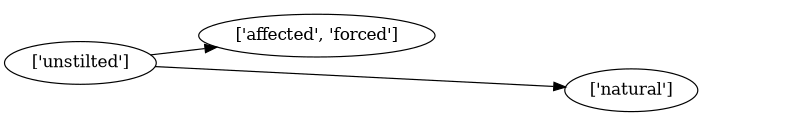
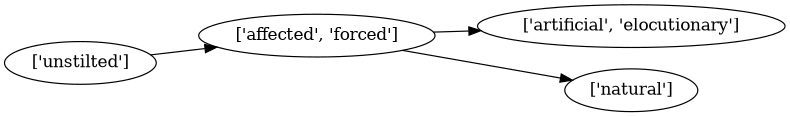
node "['artificial', 'elocutionary']": added
edge "['unstilted']" -> "['natural']": now "['affected', 'forced']" -> "['natural']"
